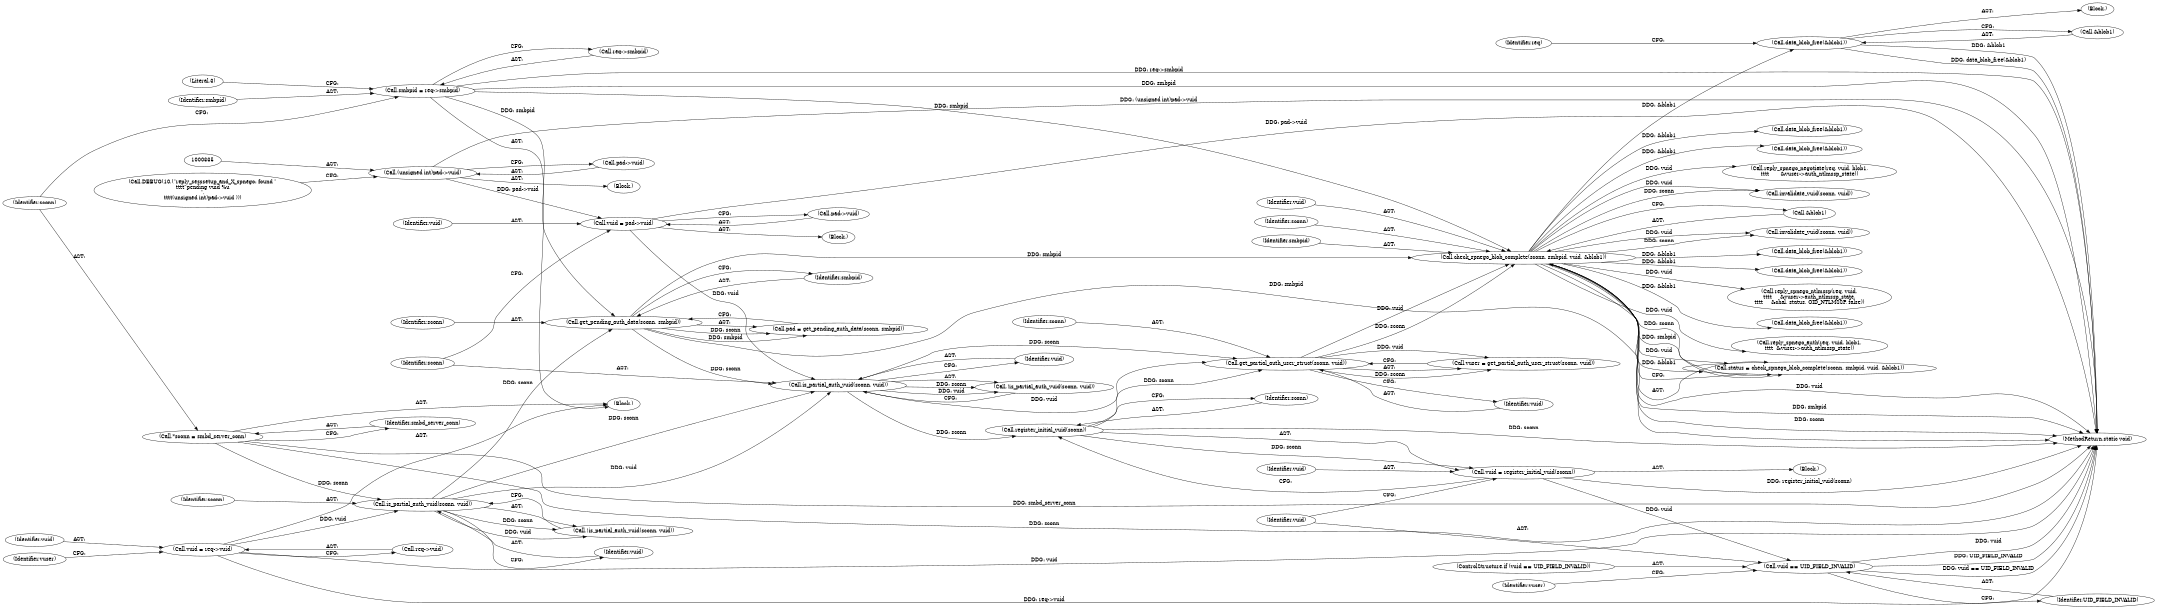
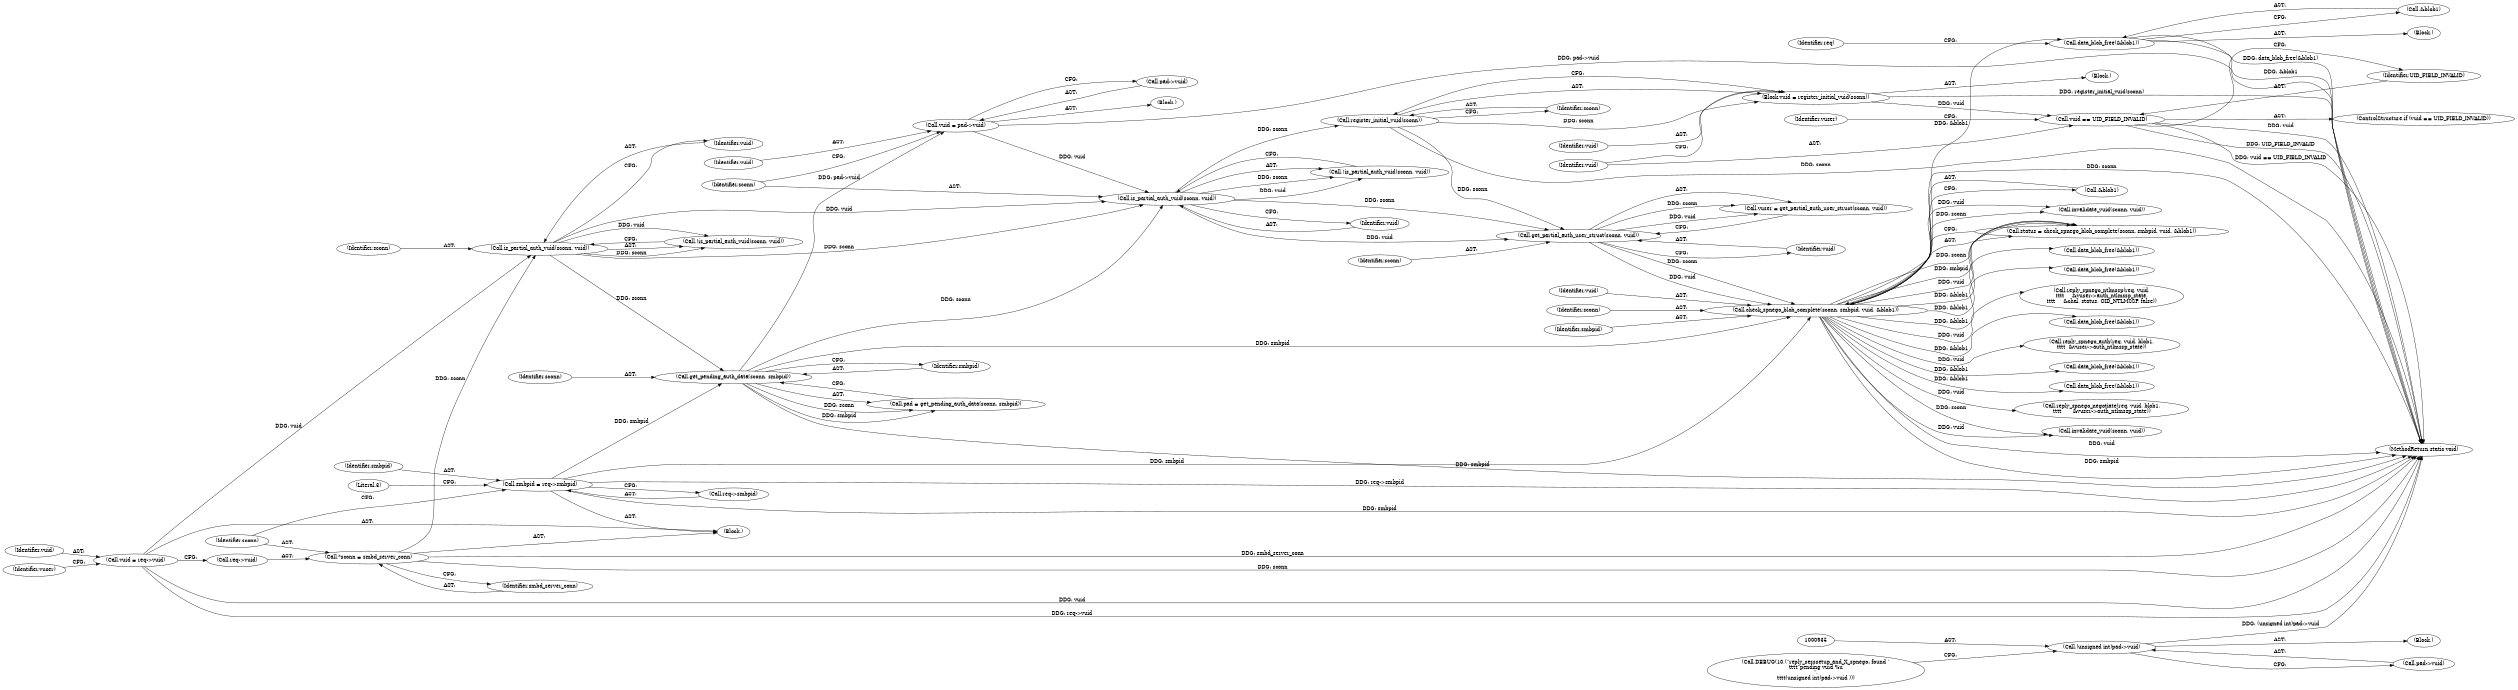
node "1000335": label "1000335" -> "1000935"
edge "(Call,(unsigned int)pad->vuid)" -> "(Call,vuid = pad->vuid)": now "(Call,get_pending_auth_data(sconn, smbpid))" -> "(Call,vuid = pad->vuid)"
node "(Call,vuid = register_initial_vuid(sconn))": label "(Call,vuid = register_initial_vuid(sconn))" -> "(Block,vuid = register_initial_vuid(sconn))"
edge "(Call,req->vuid)" -> "(Call,vuid = req->vuid)": now "(Call,req->vuid)" -> "(Call,*sconn = smbd_server_conn)"
edge "(ControlStructure,if (vuid == UID_FIELD_INVALID))" -> "(Call,vuid == UID_FIELD_INVALID)": reversed
